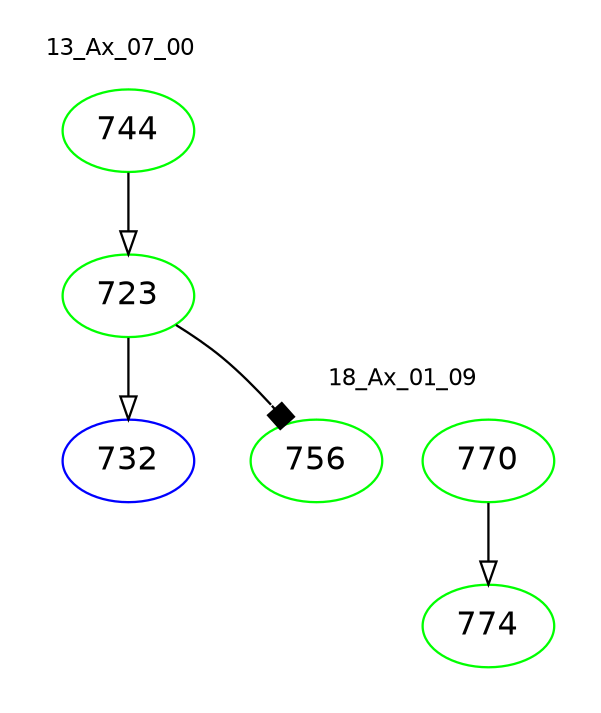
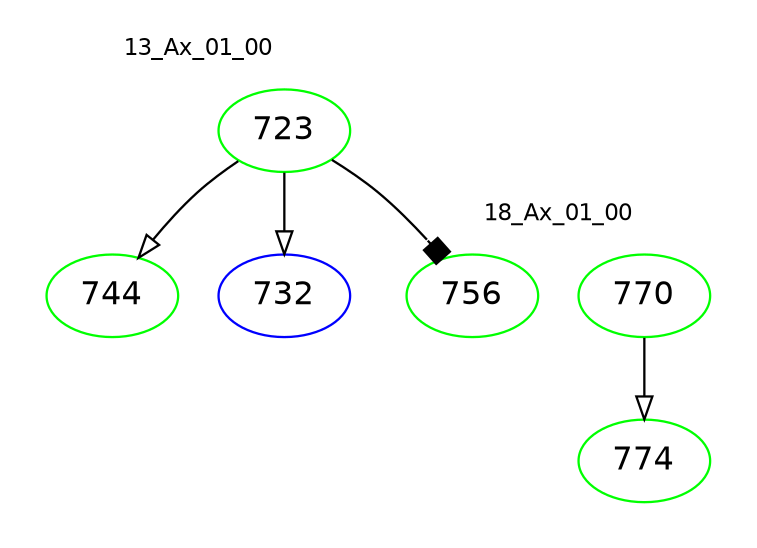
cluster "13_Ax_07_00": label "13_Ax_07_00" -> "13_Ax_01_00"
edge "744" -> "723": reversed
cluster "18_Ax_01_09": label "18_Ax_01_09" -> "18_Ax_01_00"
